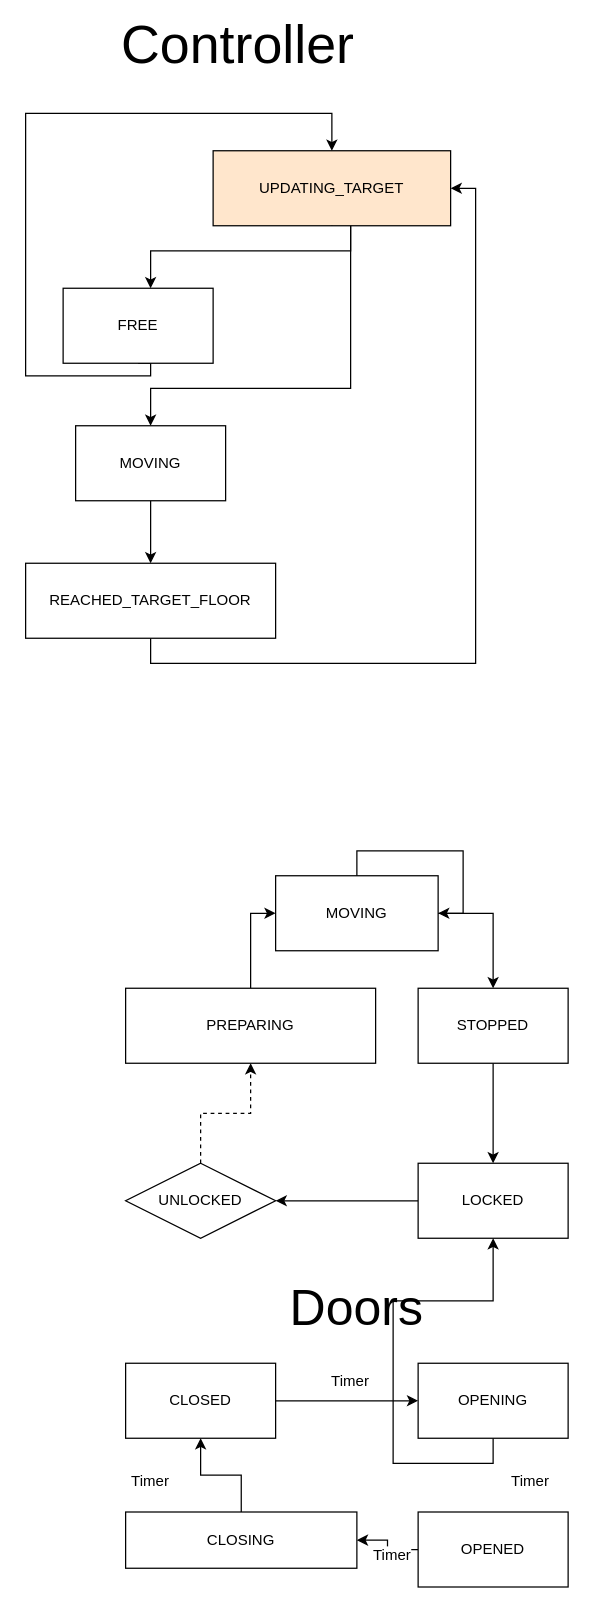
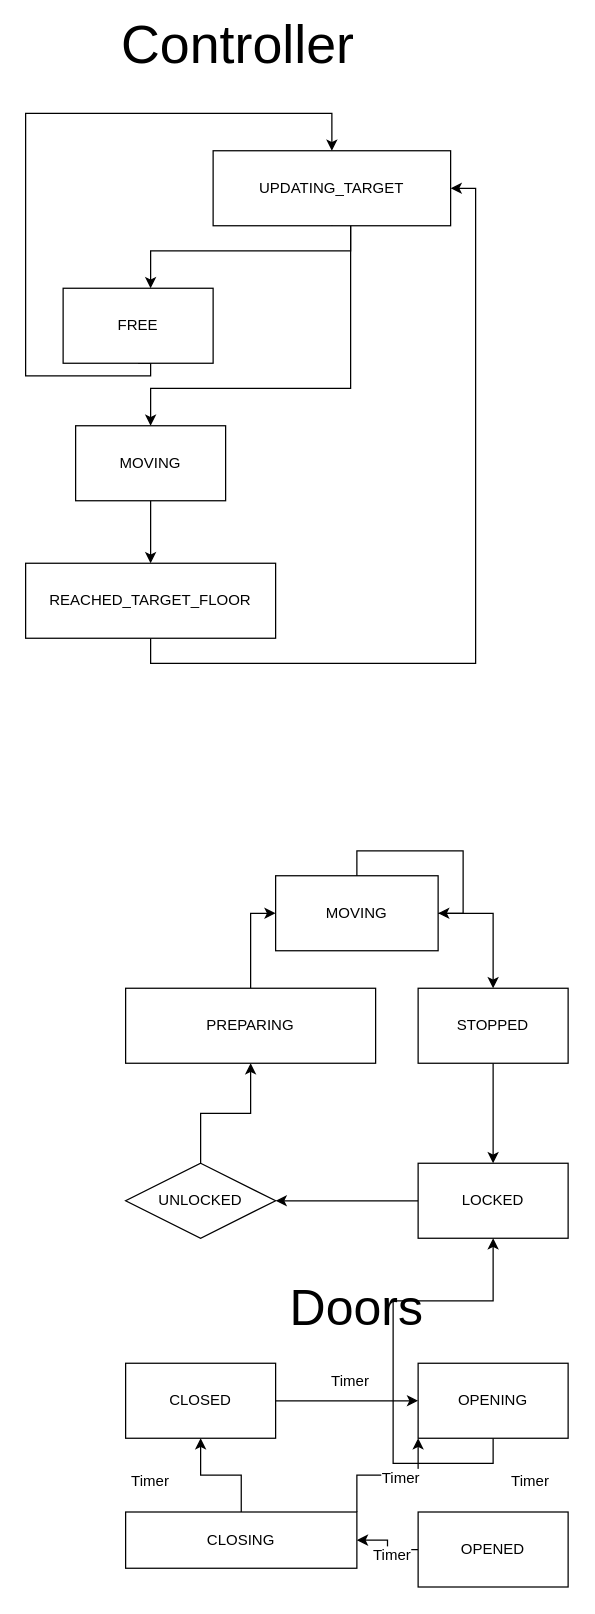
node "UPDATING_TARGET": fillcolor #ffe6cc -> #ffffff
edge "UNLOCKED" -> "PREPARING": style dashed -> solid
edge "CLOSING" -> "OPENING": added, label "Timer"
